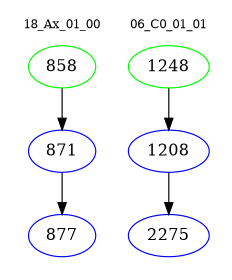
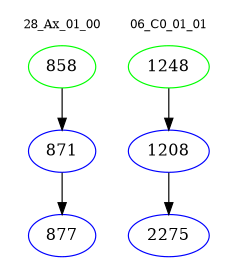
cluster "18_Ax_01_00": label "18_Ax_01_00" -> "28_Ax_01_00"
